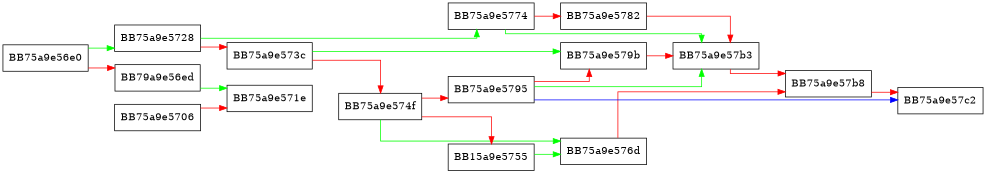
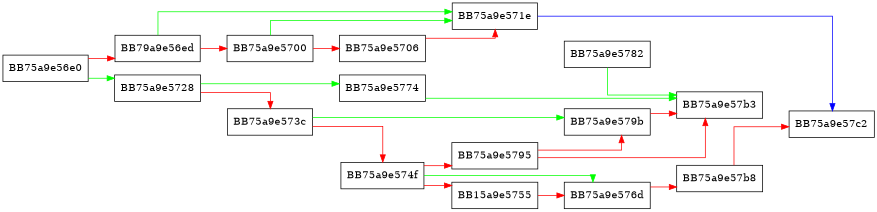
edge "BB75a9e5774" -> "BB75a9e5782": removed
edge "BB75a9e5782" -> "BB75a9e57b3": color red -> green
node "BB75a9e5700": added
edge "BB75a9e57b3" -> "BB75a9e57b8": removed
edge "BB75a9e5795" -> "BB75a9e57b3": color green -> red
edge "BB75a9e5795" -> "BB75a9e57c2": now "BB75a9e571e" -> "BB75a9e57c2"
edge "BB15a9e5755" -> "BB75a9e576d": color green -> red
